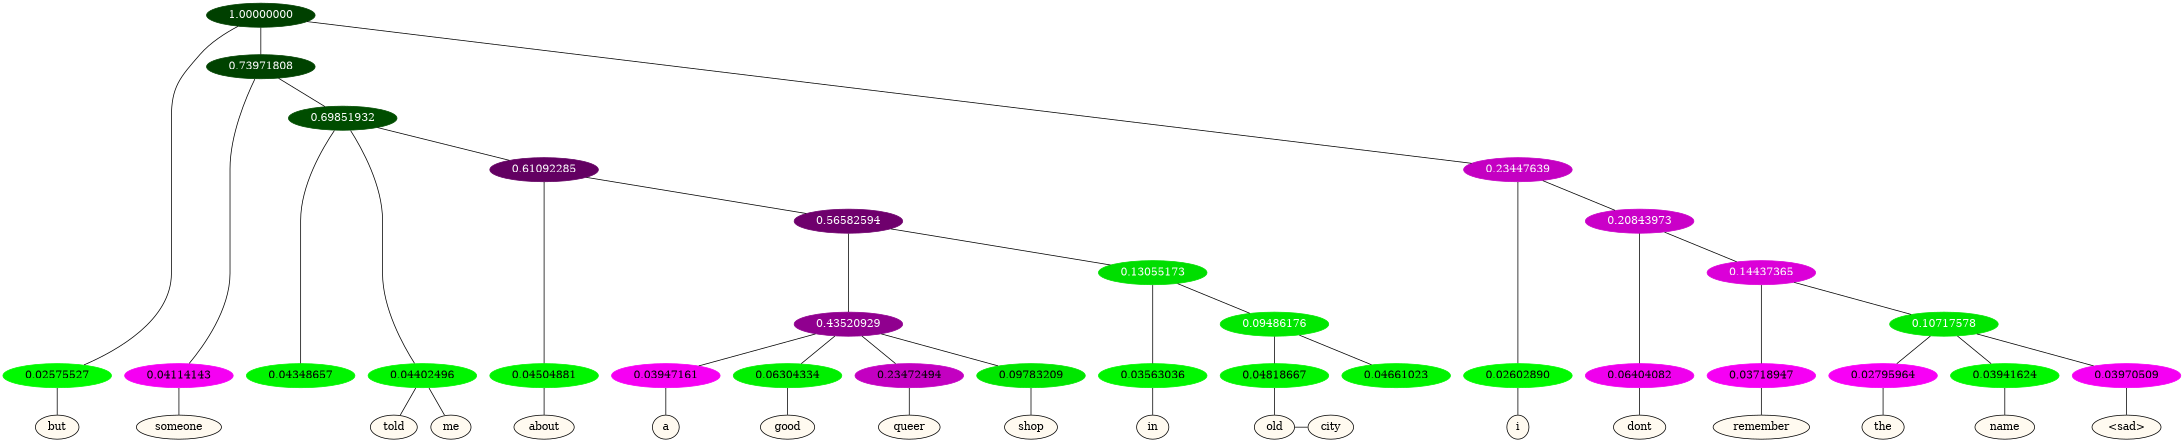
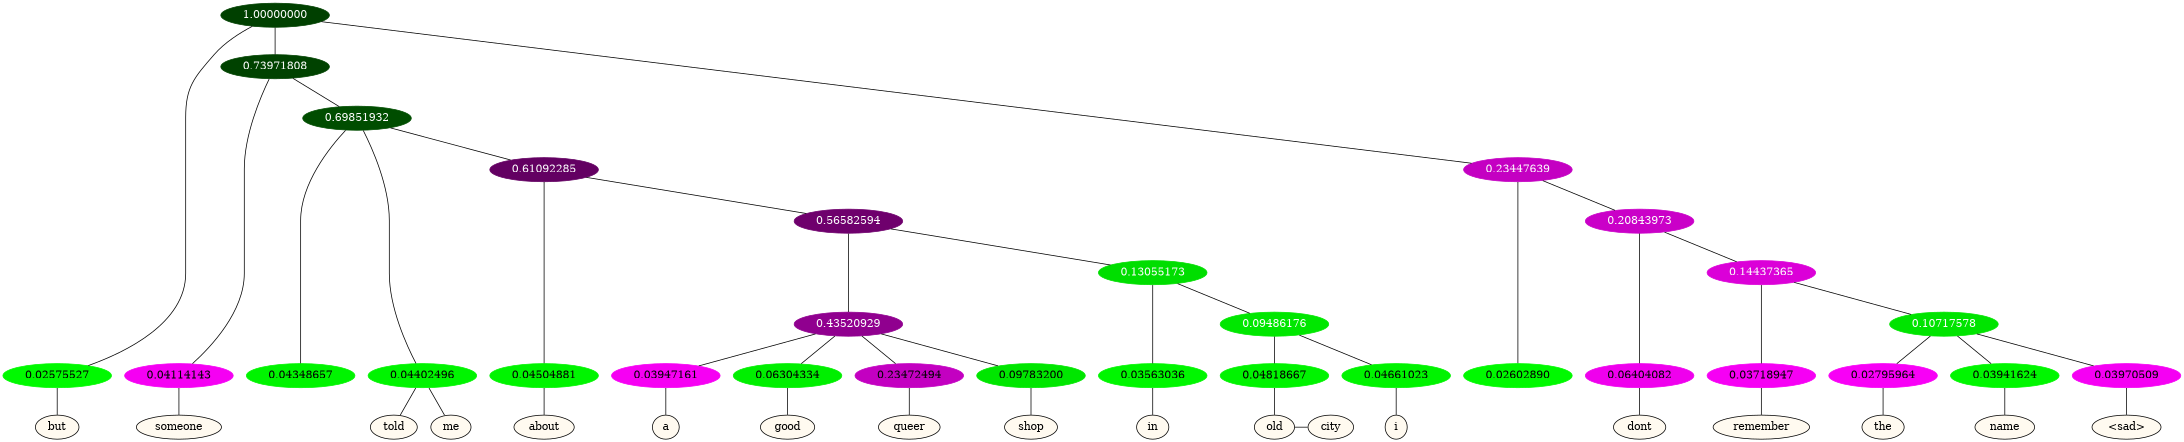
node "0.09783209": label "0.09783209" -> "0.09783200"
edge "0.02602890" -- "i": now "0.04661023" -- "i"
